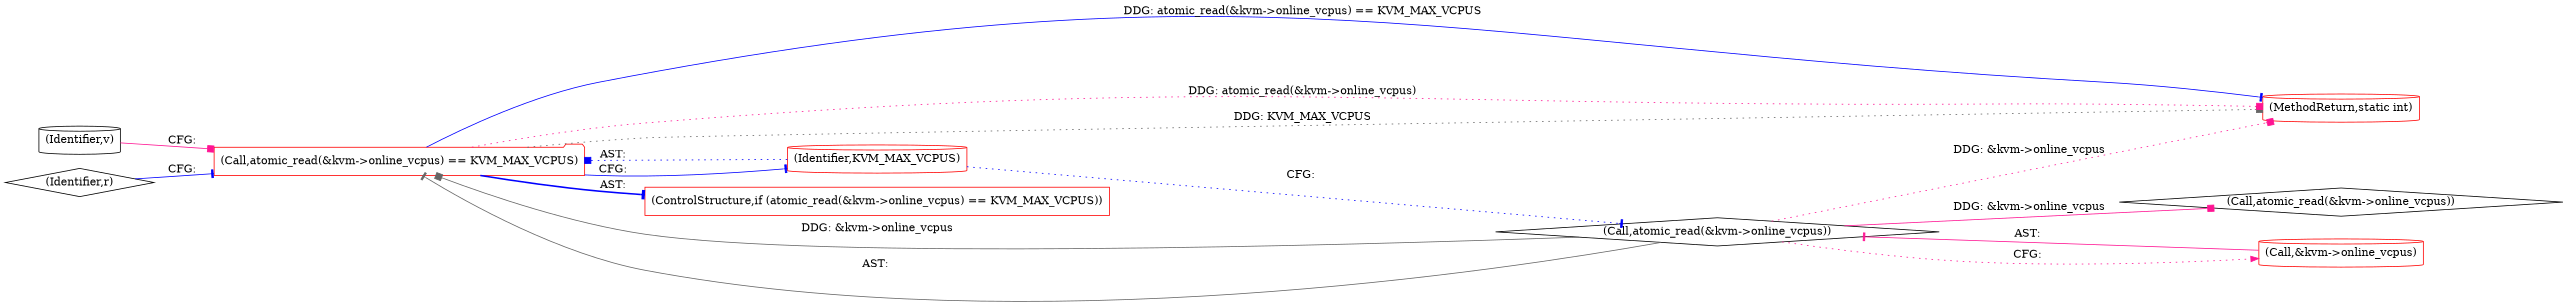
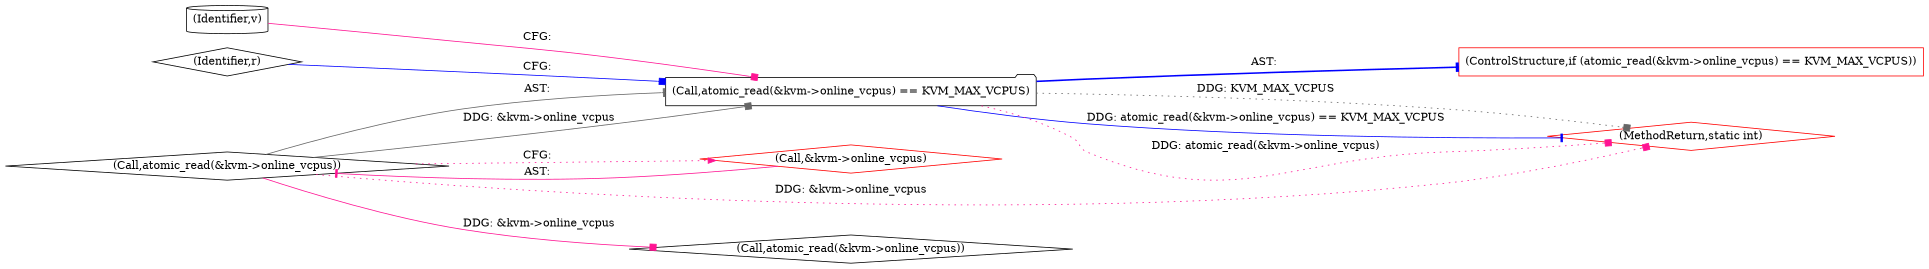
node "(MethodReturn,static int)": shape cylinder -> diamond
node "(Identifier,KVM_MAX_VCPUS)": removed
node "(Call,atomic_read(&kvm->online_vcpus) == KVM_MAX_VCPUS)": color red -> black
edge "(Identifier,r)" -> "(Call,atomic_read(&kvm->online_vcpus) == KVM_MAX_VCPUS)": arrowhead tee -> box
node "(Call,&kvm->online_vcpus)": shape cylinder -> diamond
